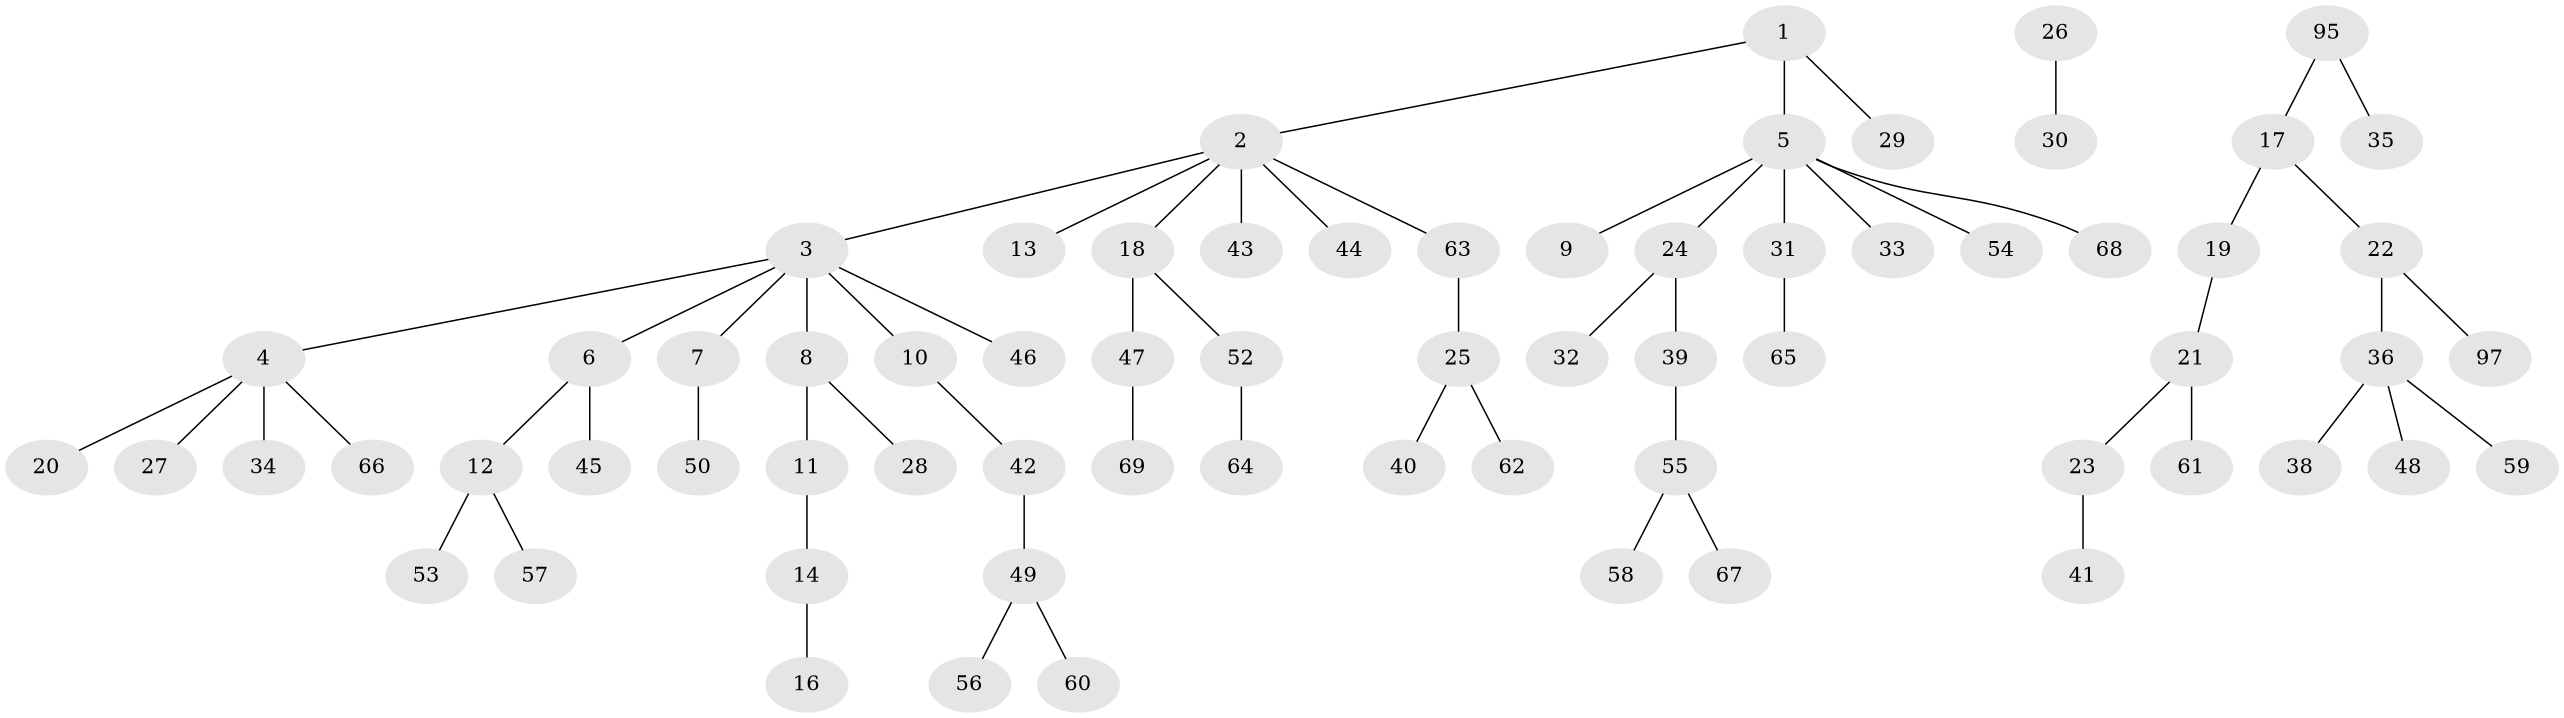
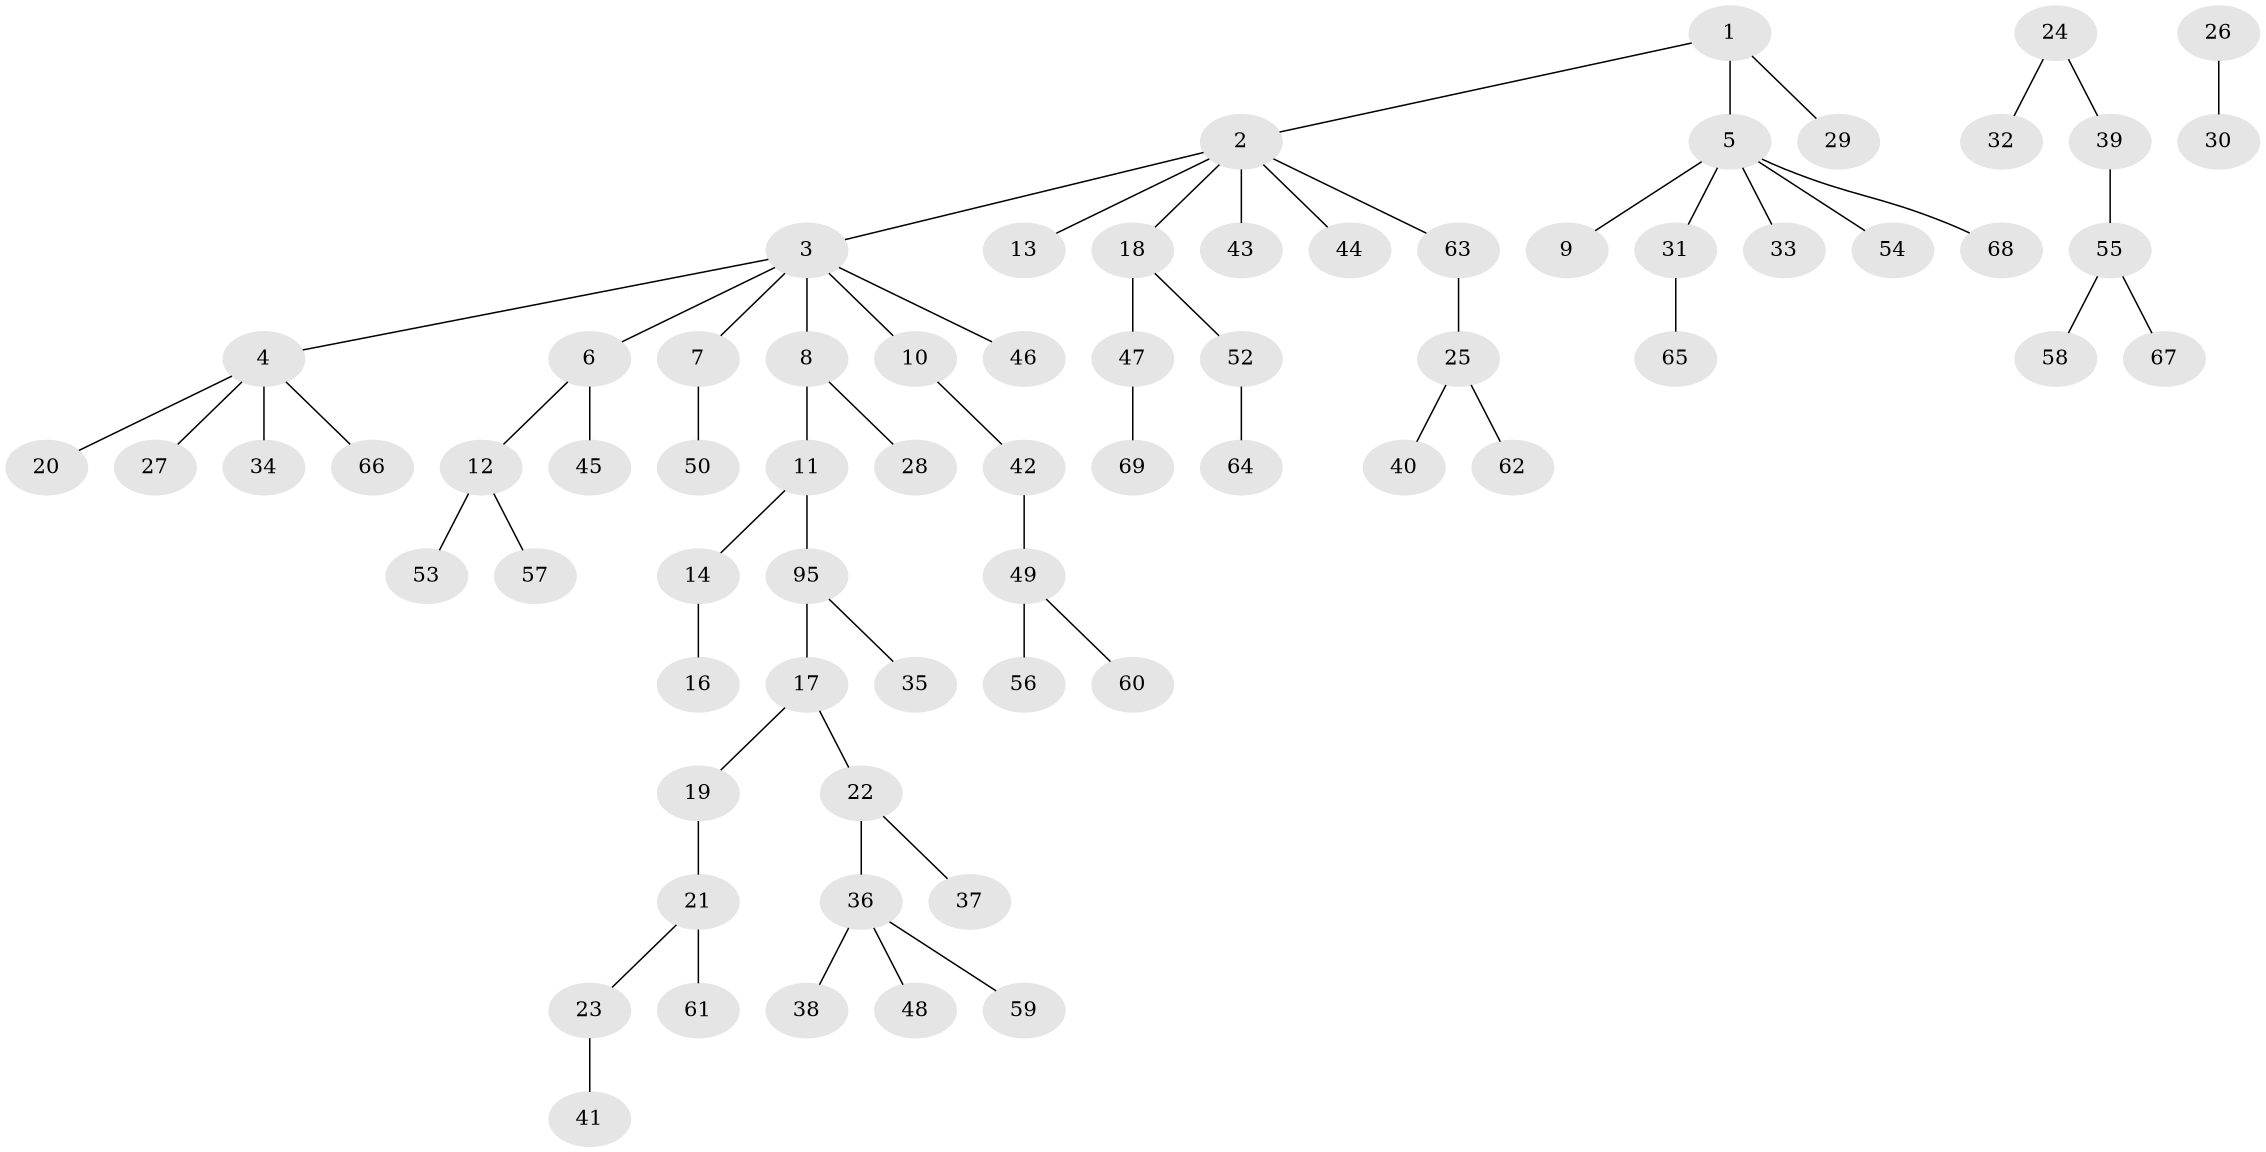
edge "5" -- "24": removed
node "97": label "97" -> "37"
edge "11" -- "95": added
